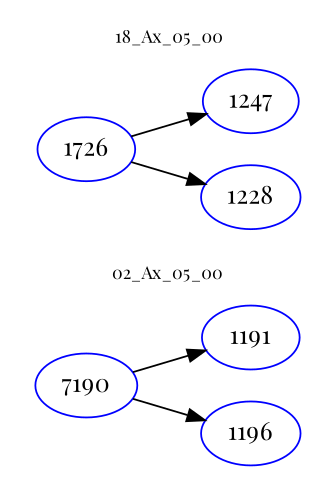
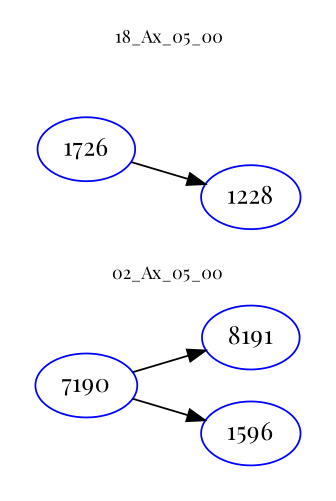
node "1247": removed
node "1191": label "1191" -> "8191"
node "1196": label "1196" -> "1596"
